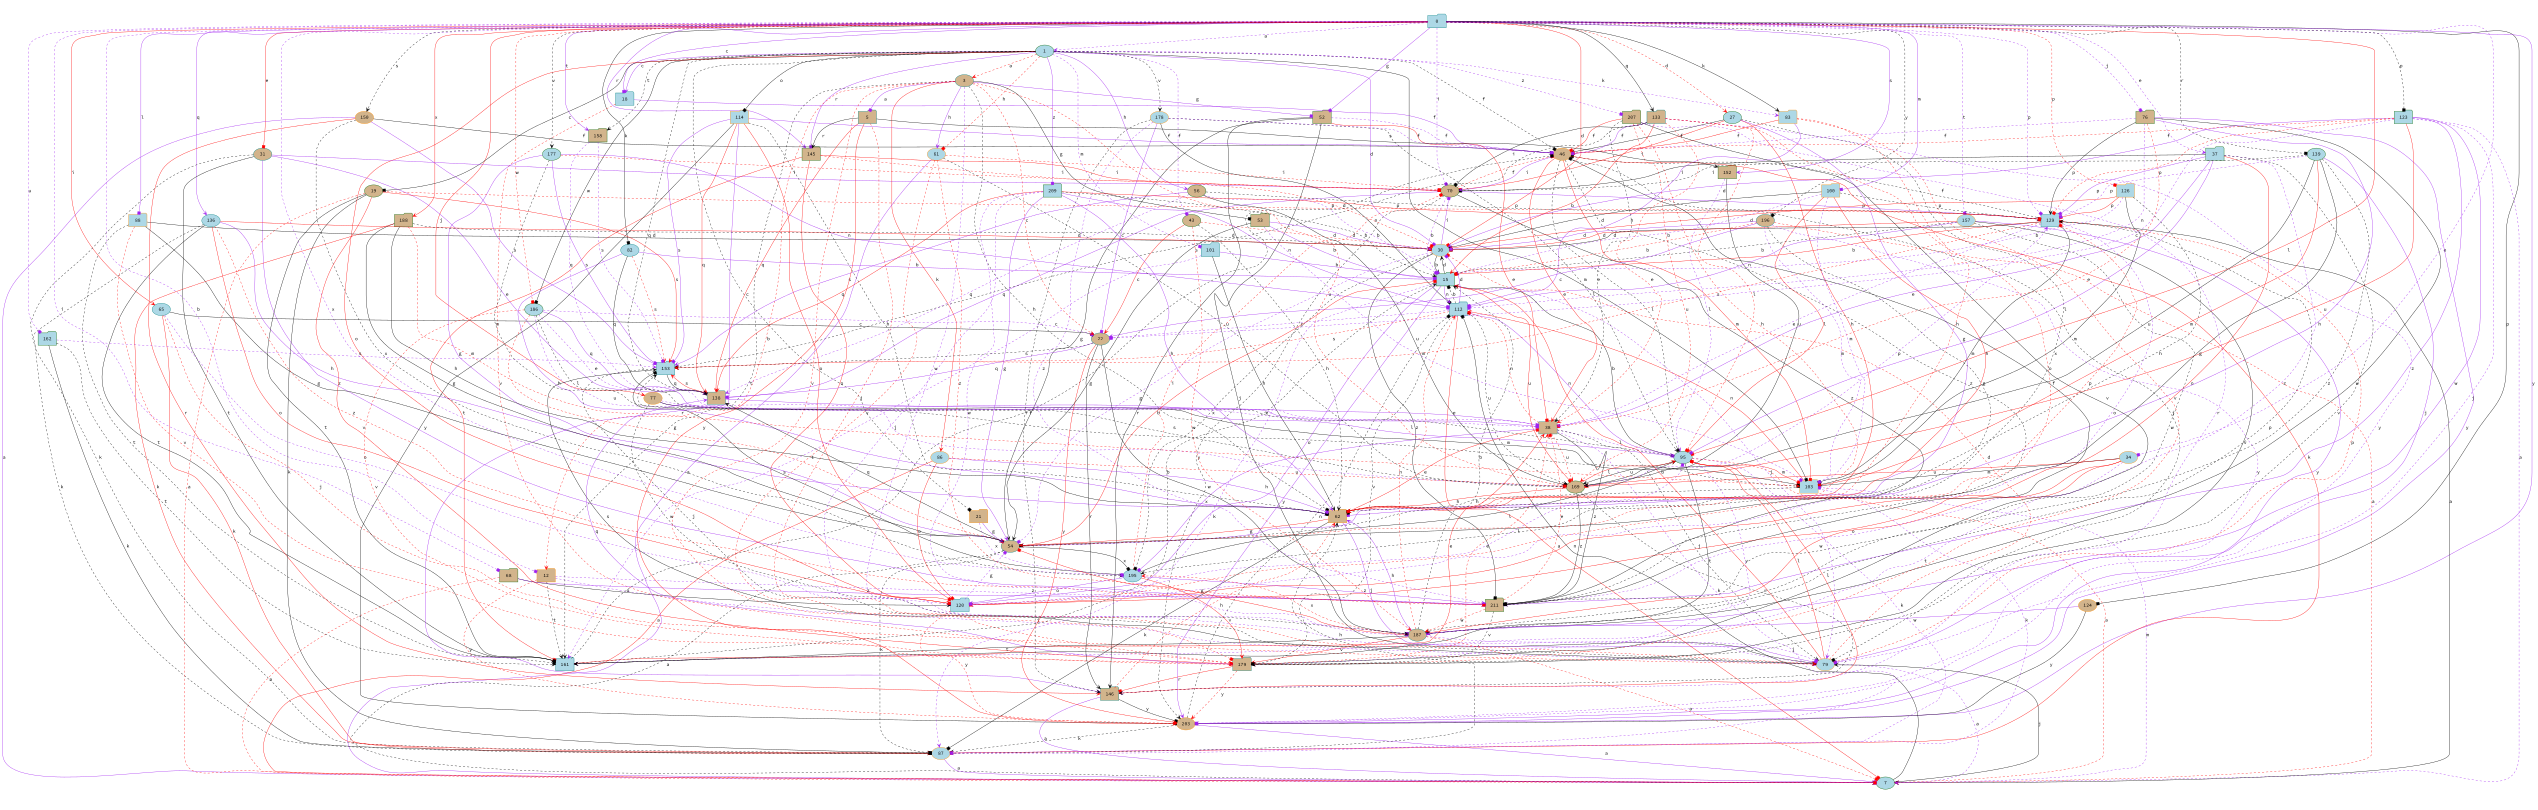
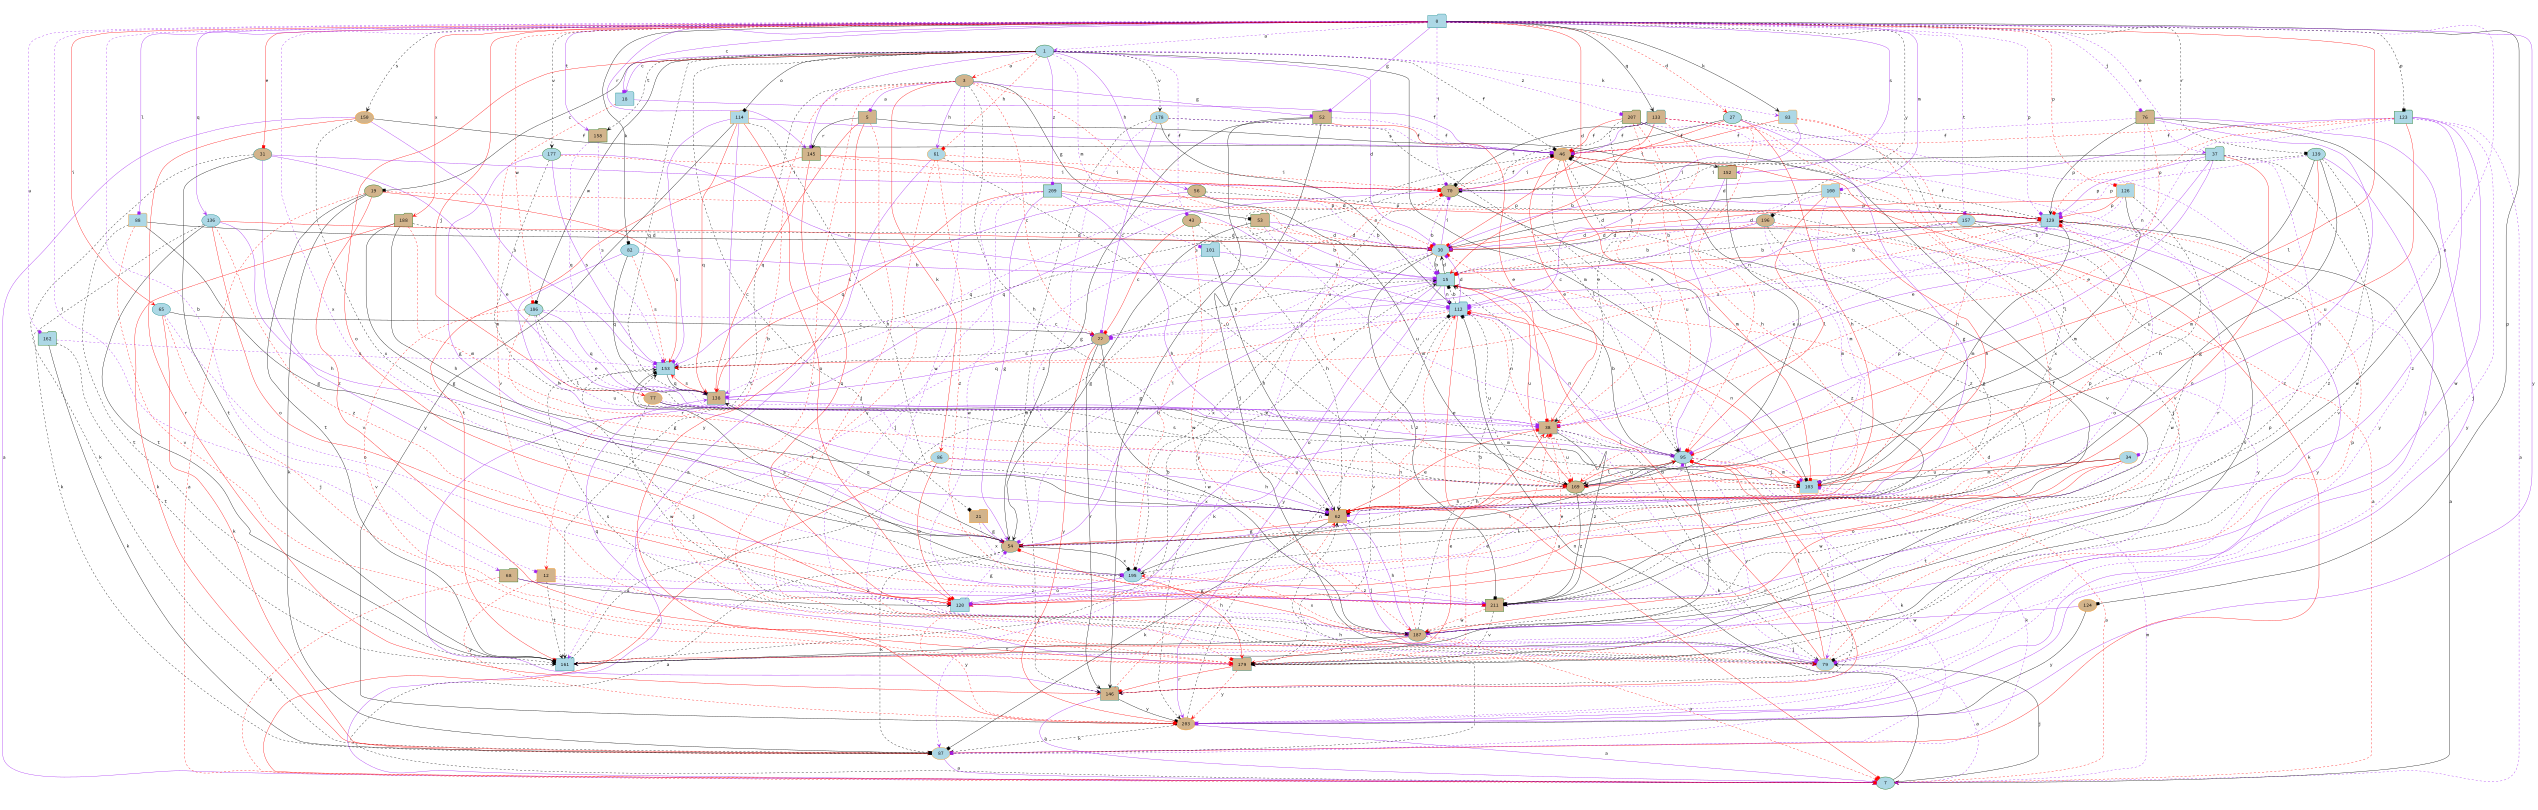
edge "0" -> "68": arrowhead box -> vee
edge "209" -> "15": now "22" -> "15"
edge "43" -> "22": arrowhead vee -> box
edge "152" -> "95": style dashed -> solid
edge "54" -> "15": color red -> purple
edge "178" -> "146": label "r" -> "m"
edge "79" -> "153": style solid -> dashed
